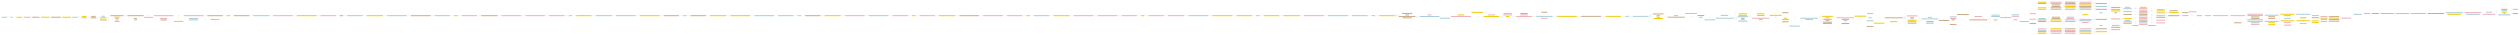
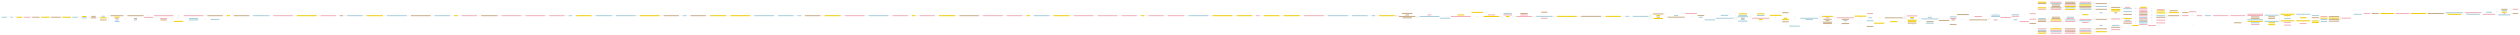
node "202 Postprocessor/div": fillcolor gold -> lightblue
